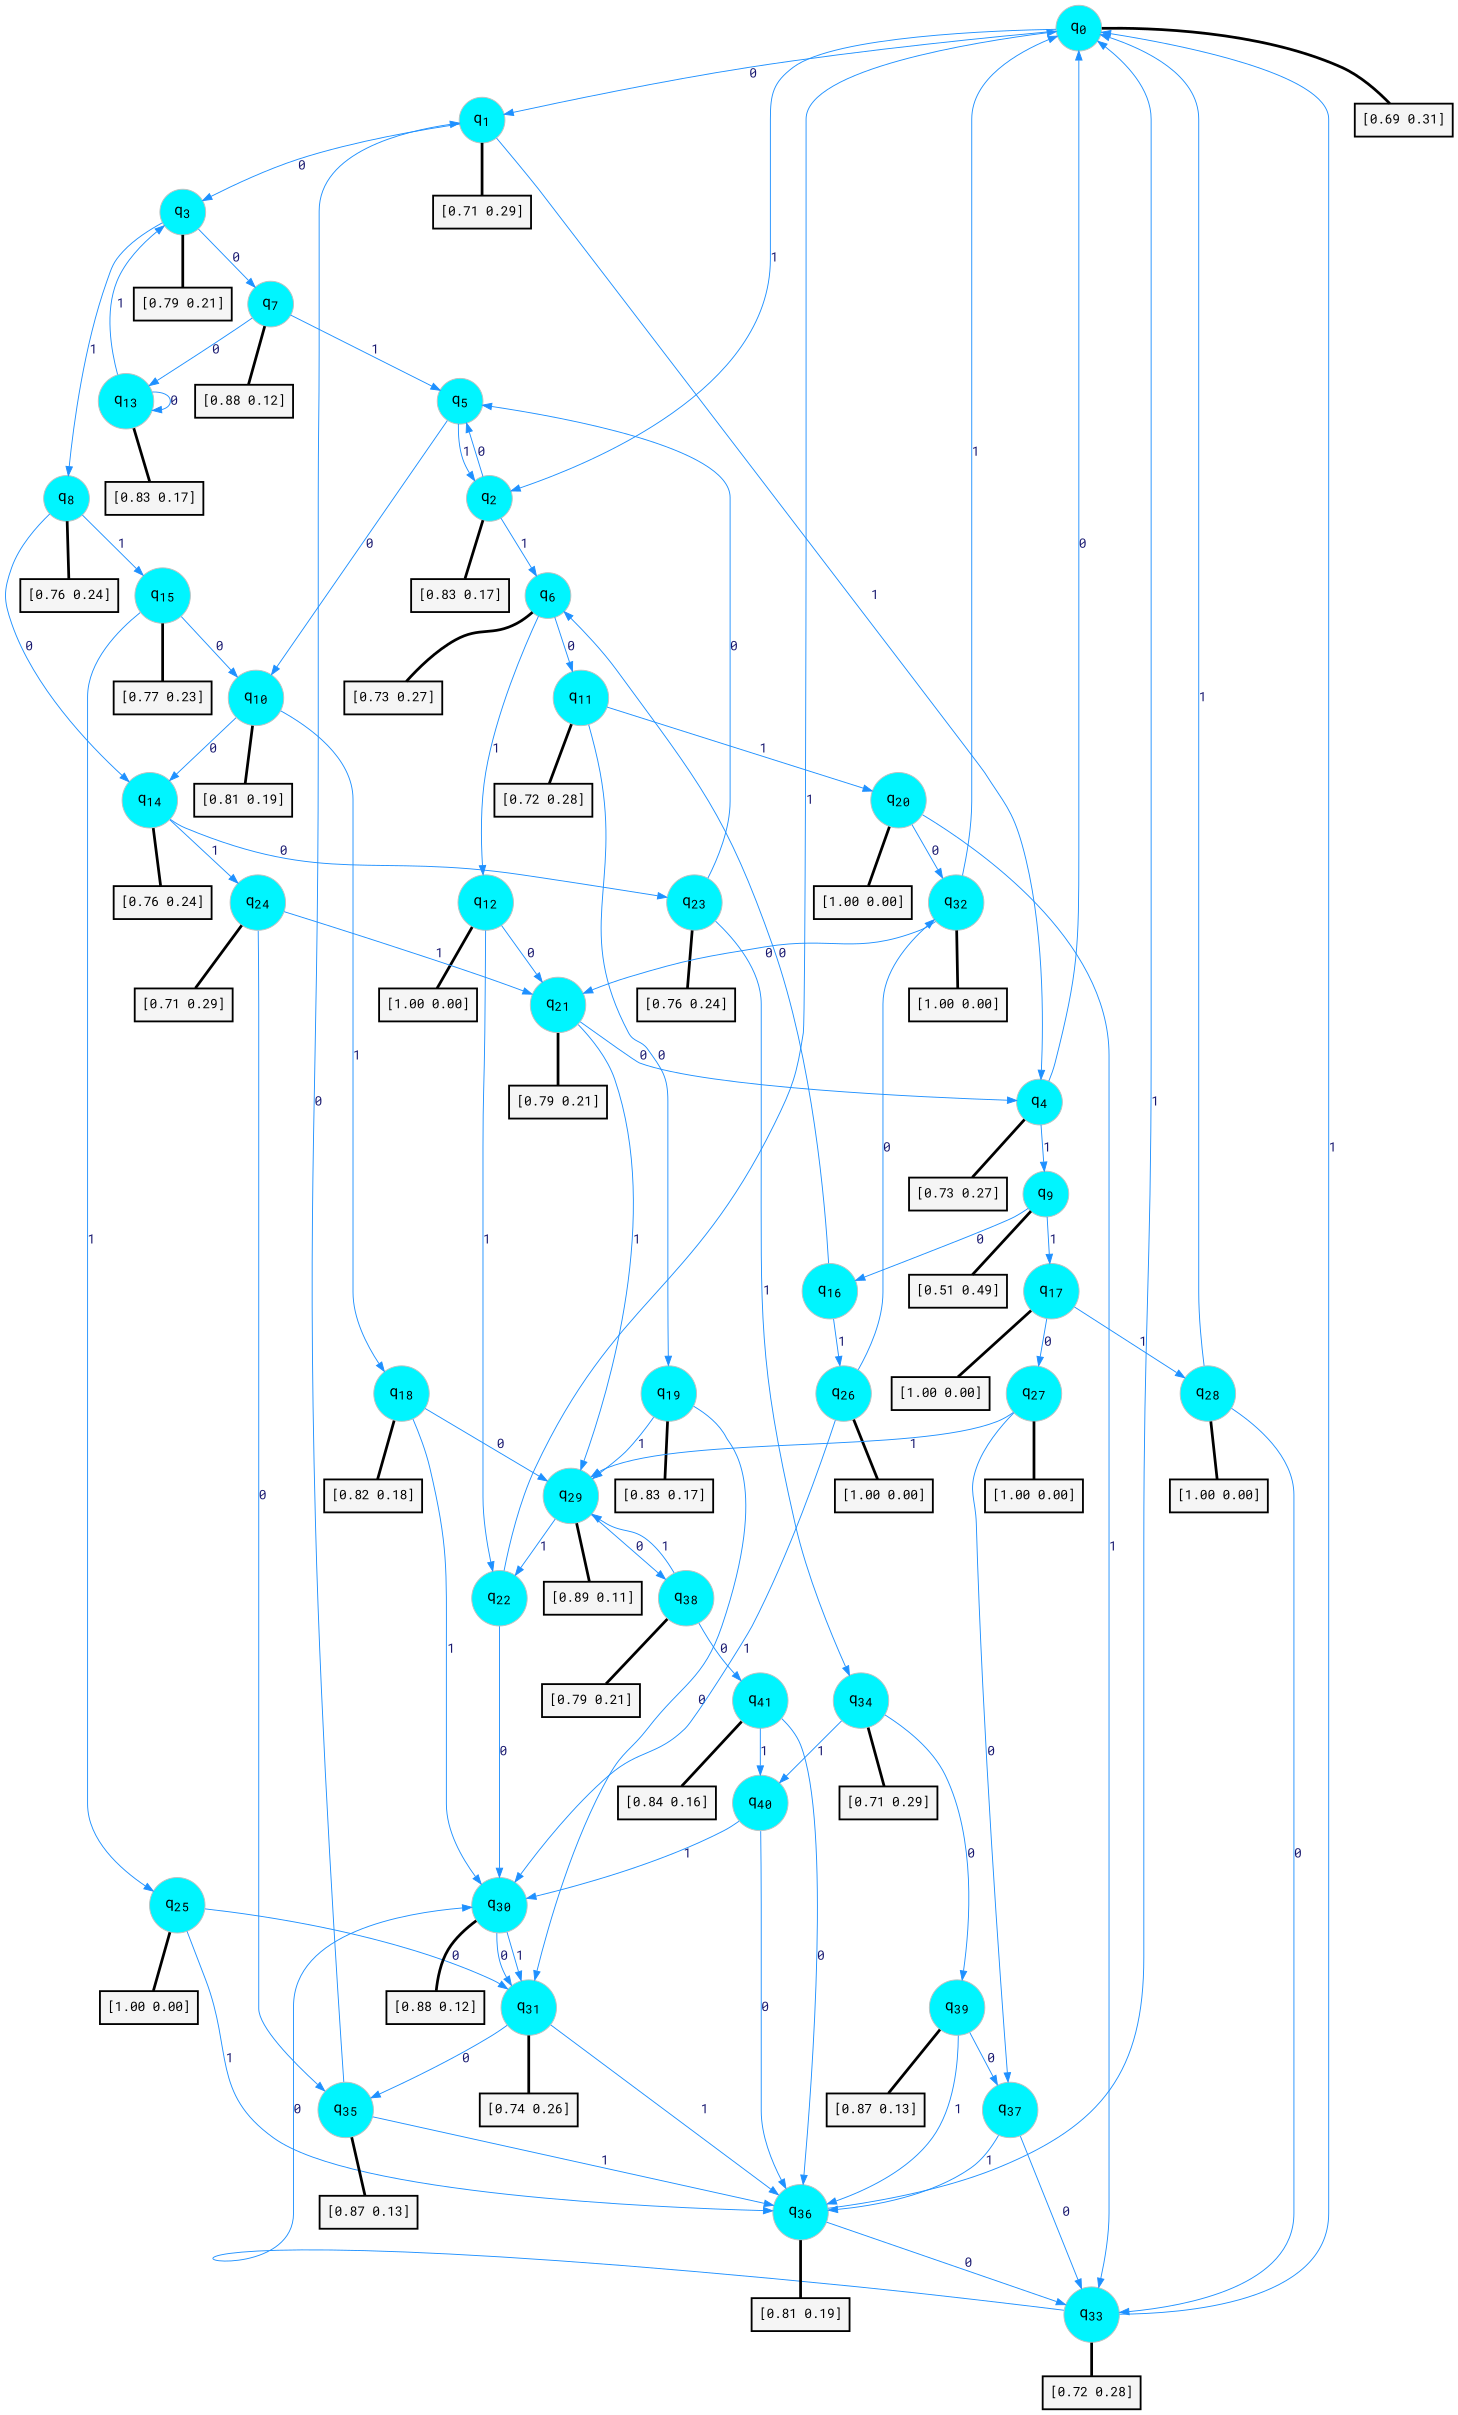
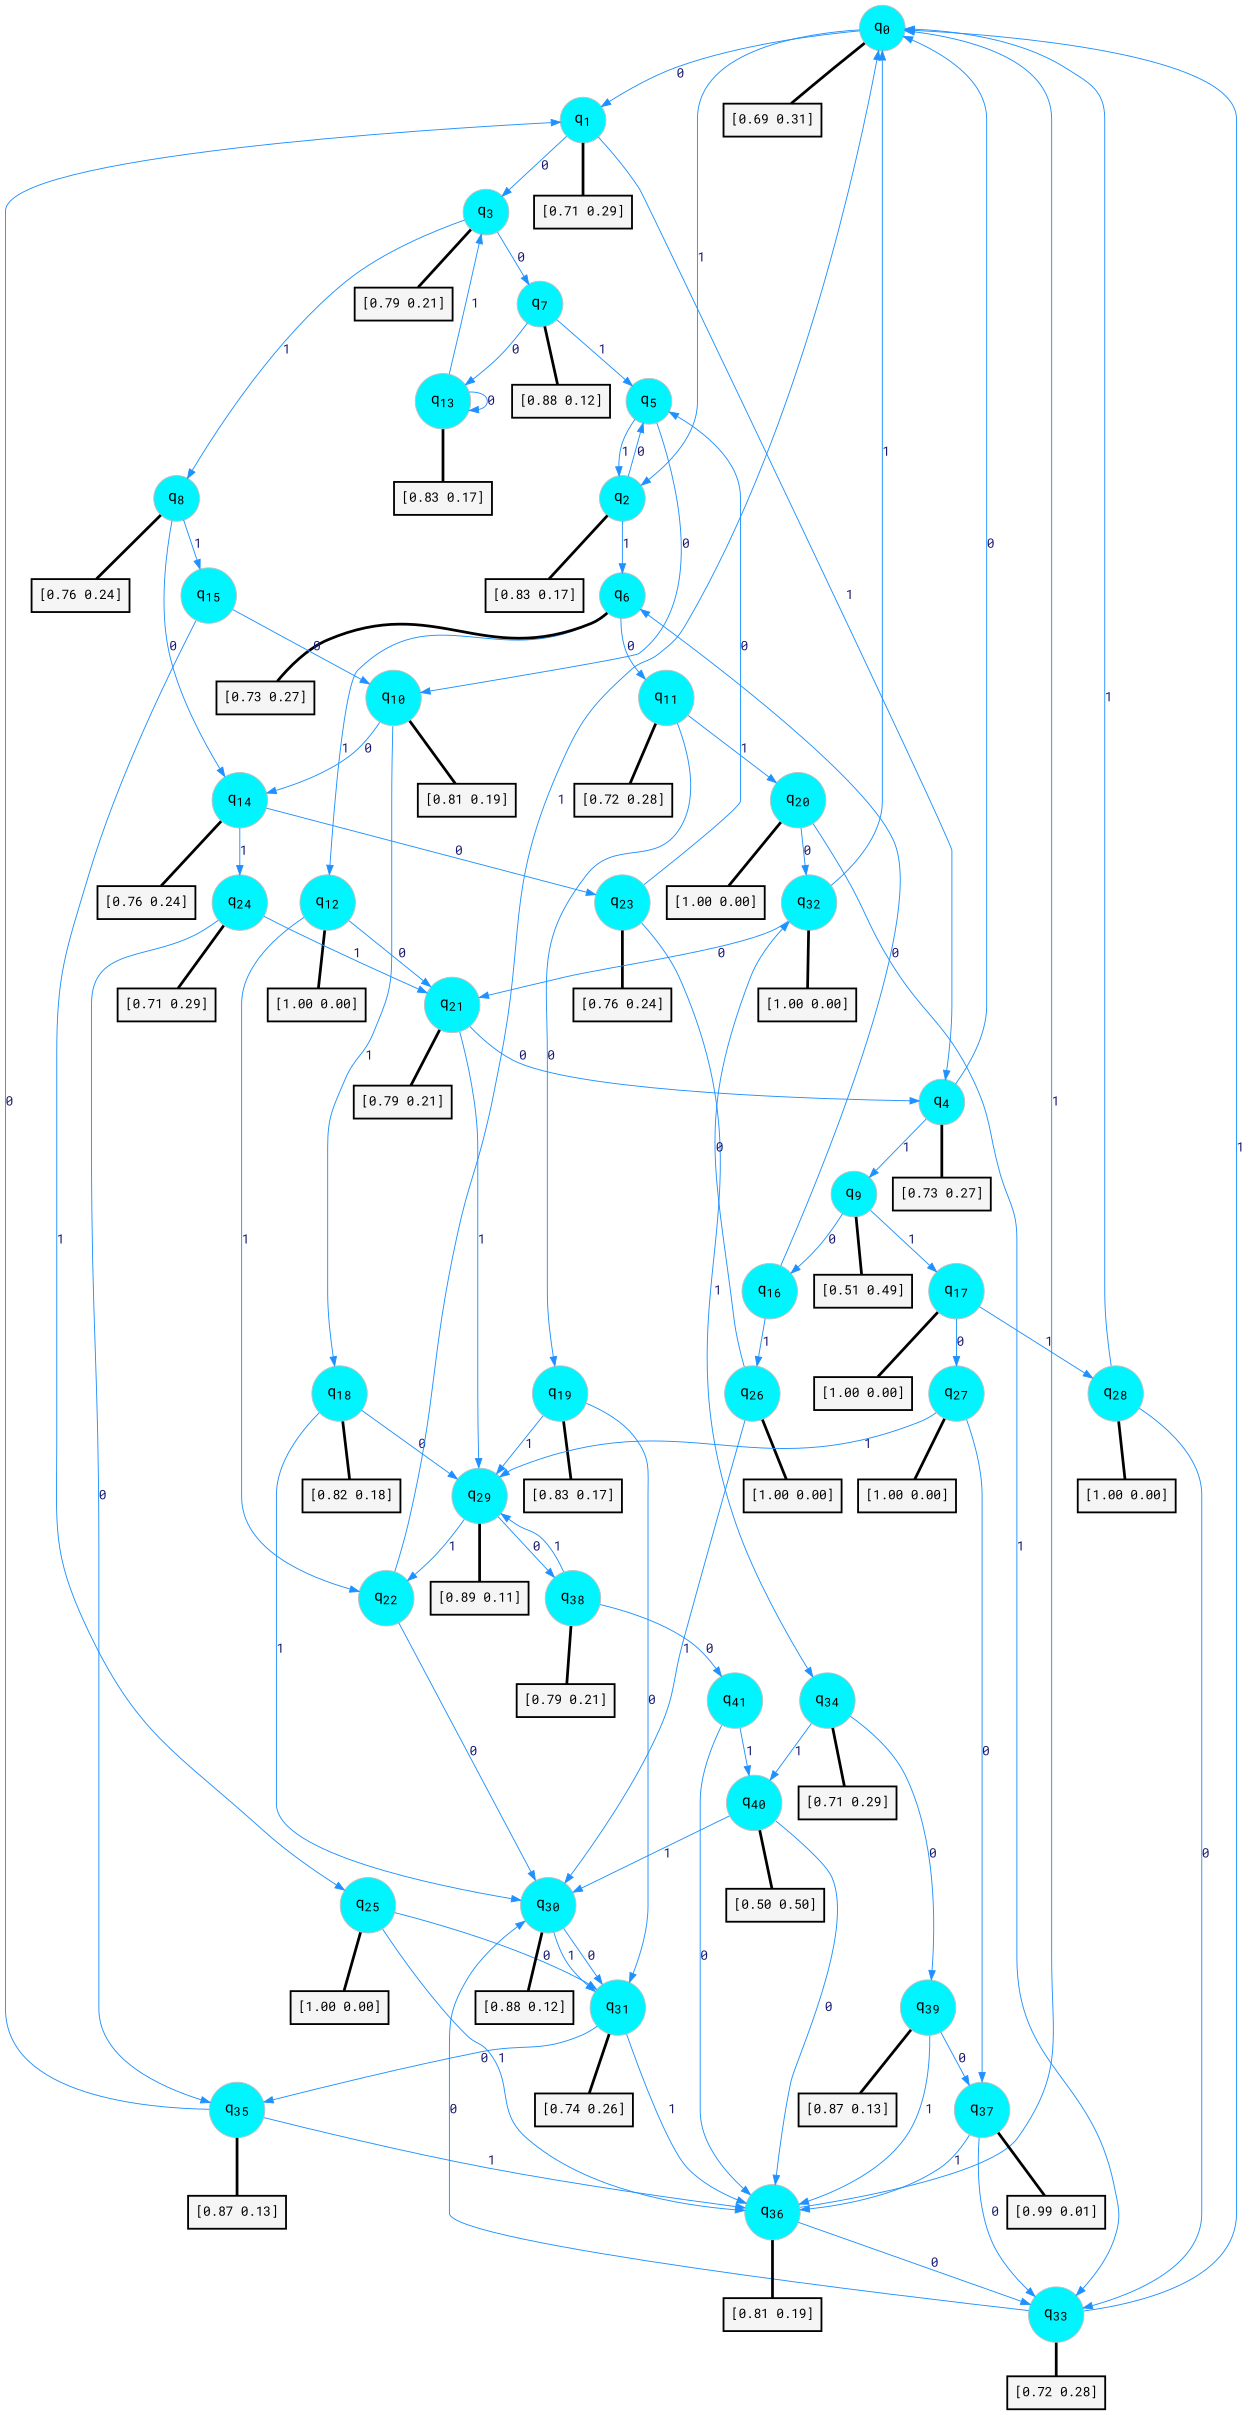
node "[0.77 0.23]": removed
node "[0.84 0.16]": removed
node "[0.50 0.50]": added
node "[0.99 0.01]": added
